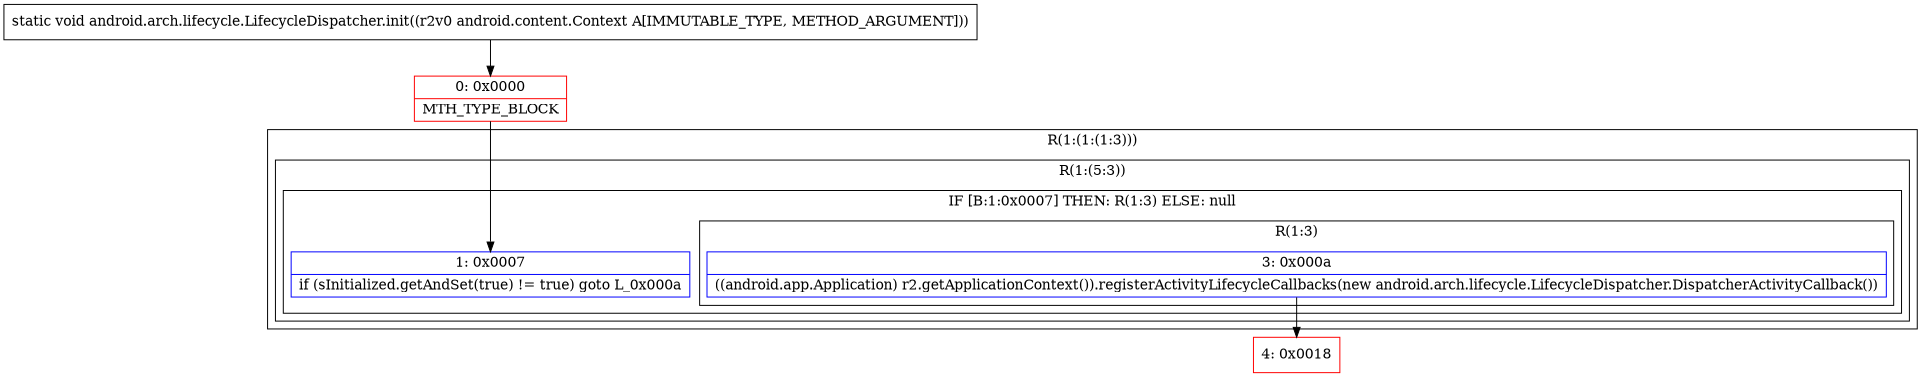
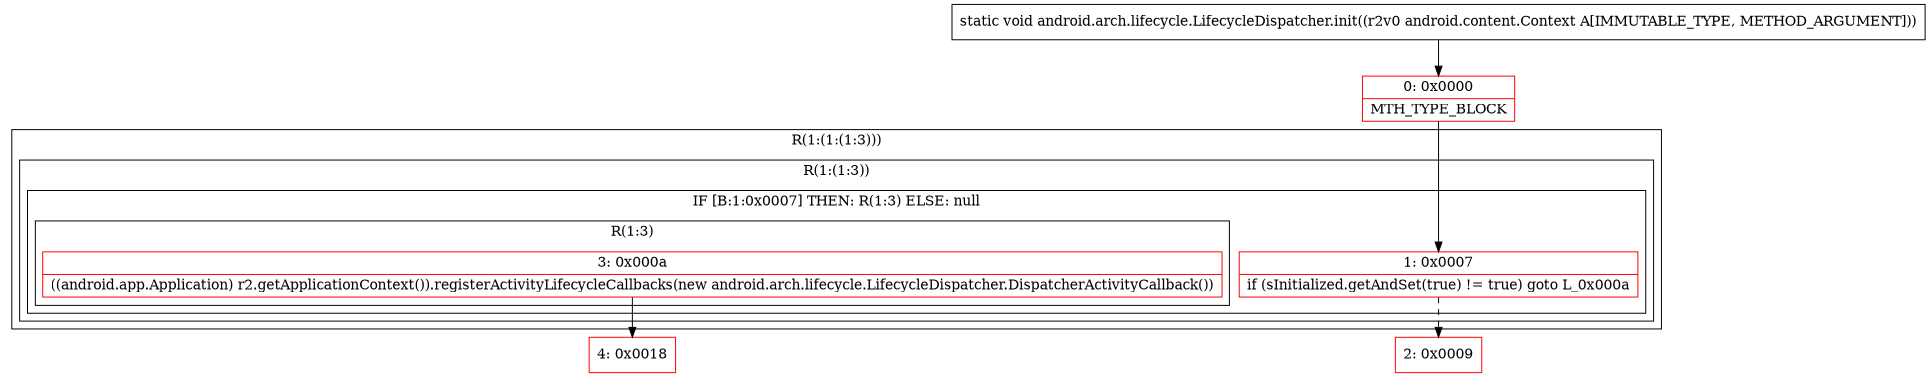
cluster "R(1:(5:3))": label "R(1:(5:3))" -> "R(1:(1:3))"
node "1: 0x0007": color blue -> red
node "3: 0x000a": color blue -> red
node "2: 0x0009": added
